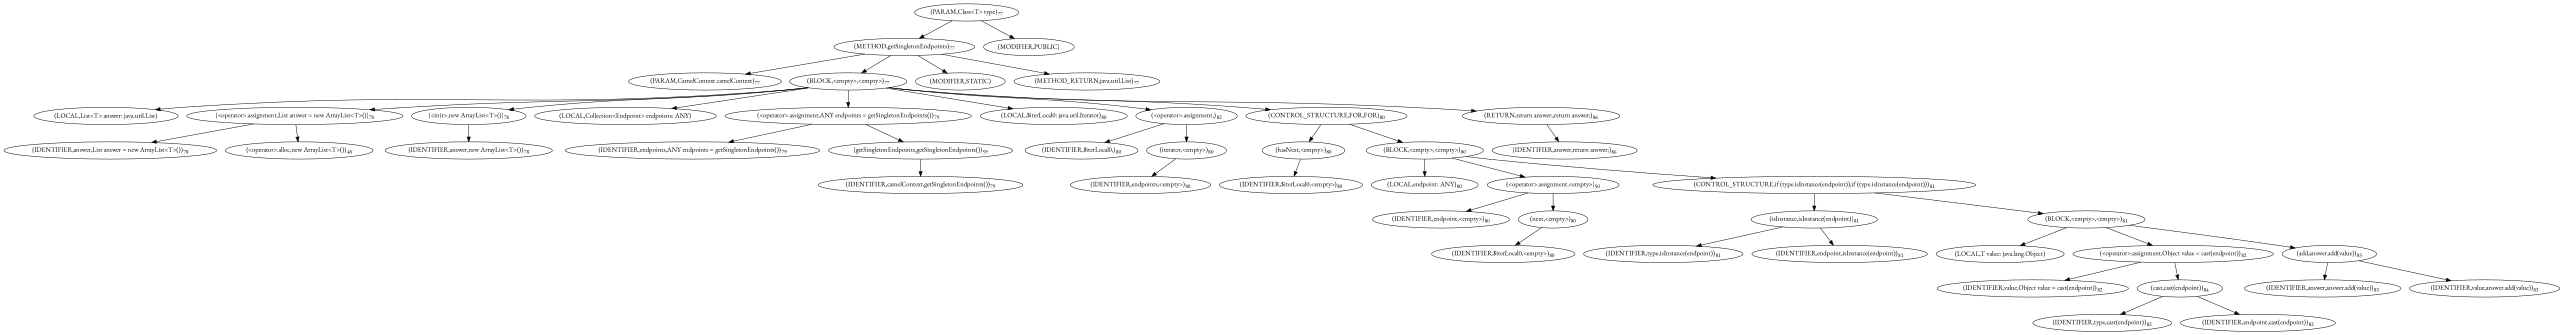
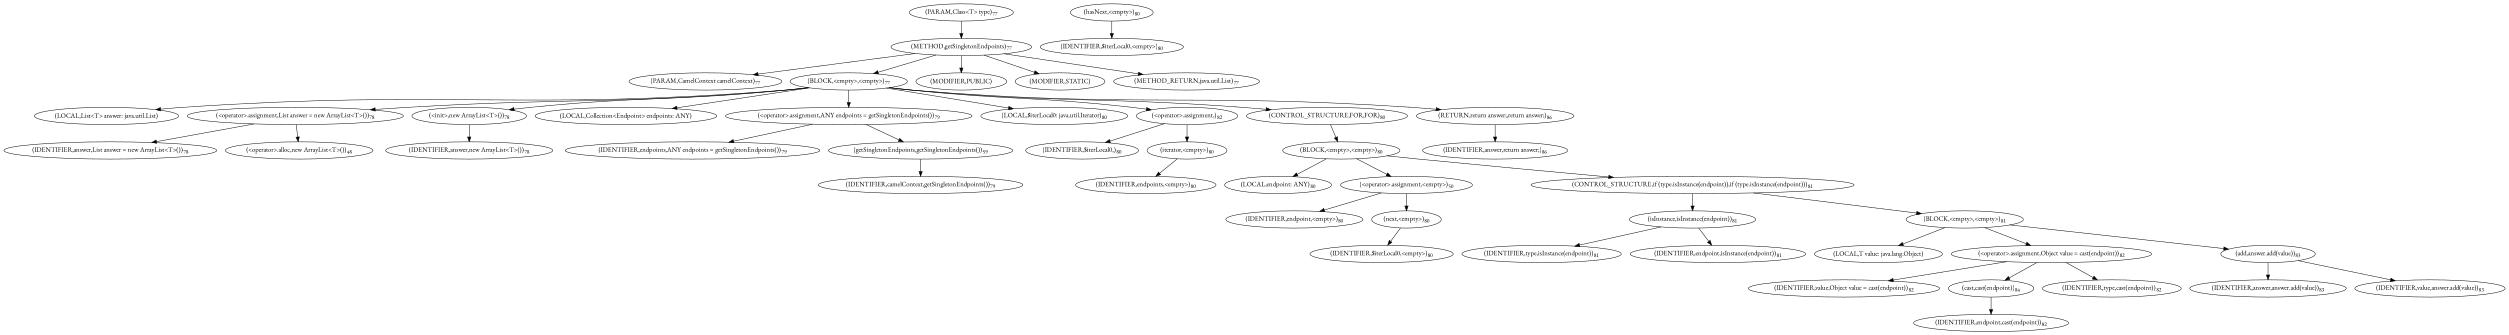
edge "(PARAM,Class<T> type)" -> "(MODIFIER,PUBLIC)": now "(METHOD,getSingletonEndpoints)" -> "(MODIFIER,PUBLIC)"
edge "(CONTROL_STRUCTURE,FOR,FOR)" -> "(hasNext,<empty>)": removed
edge "(cast,cast(endpoint))" -> "(IDENTIFIER,type,cast(endpoint))": now "(<operator>.assignment,Object value = cast(endpoint))" -> "(IDENTIFIER,type,cast(endpoint))"
